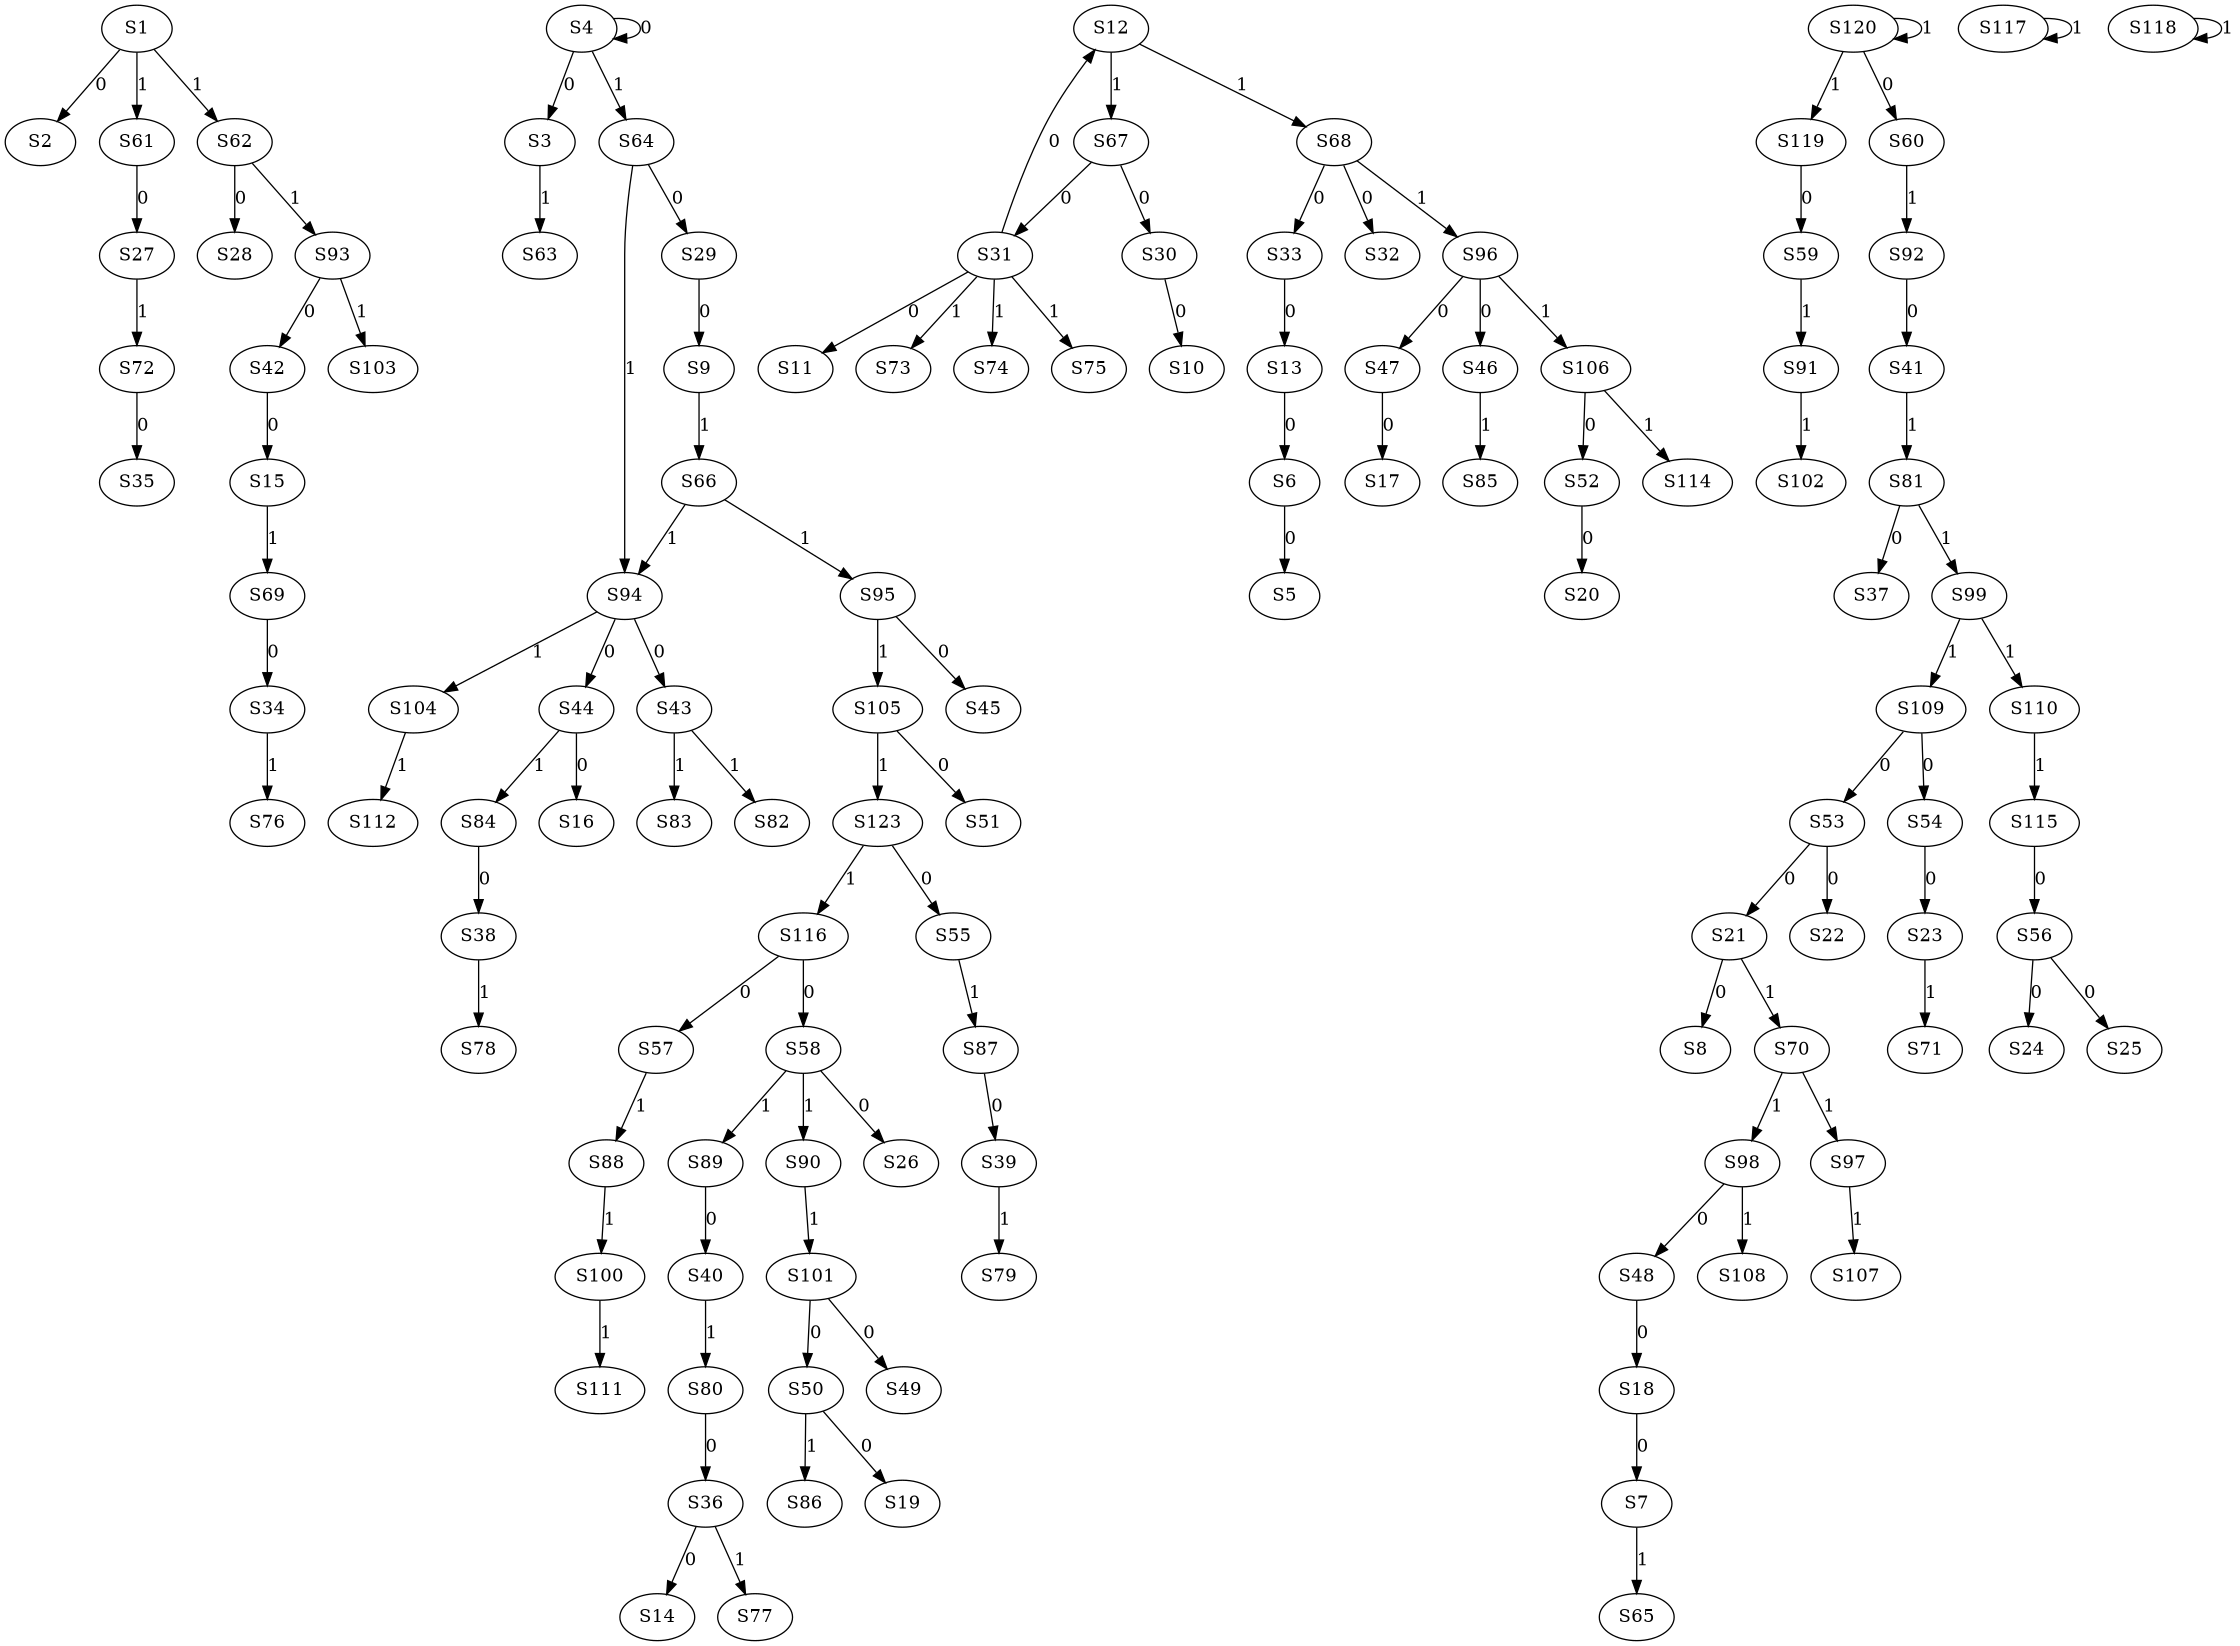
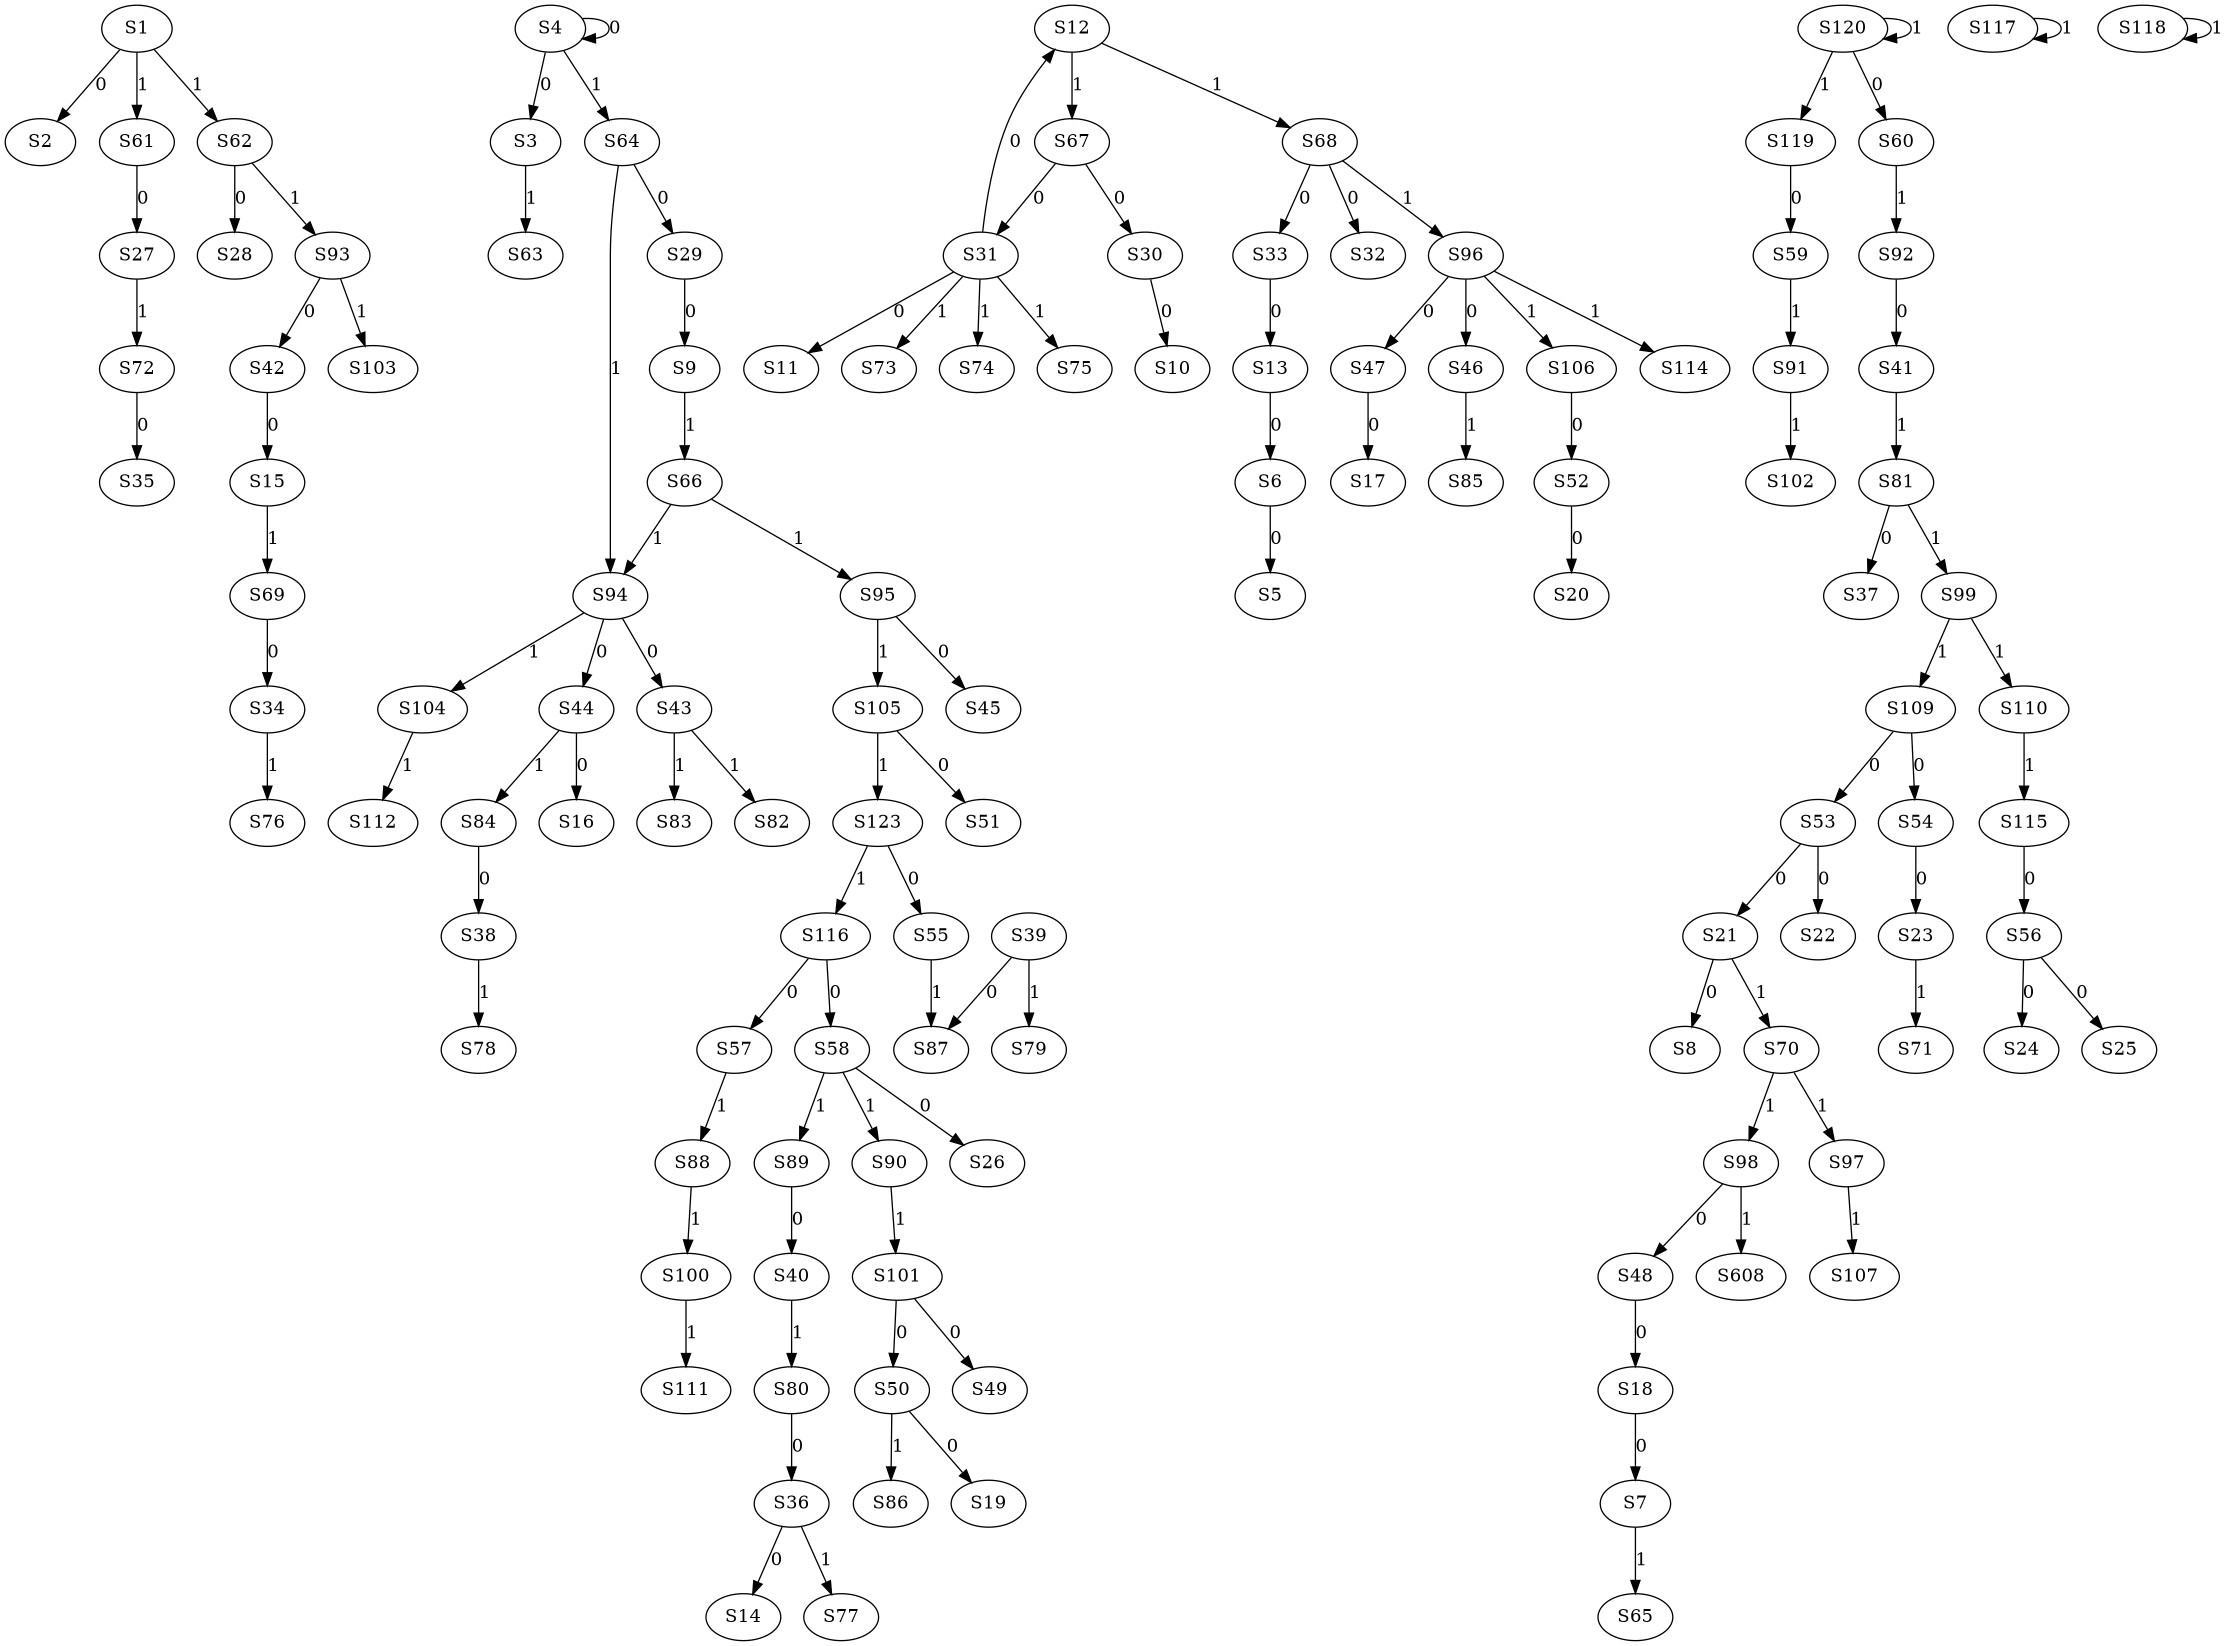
edge "S106" -> "S114": now "S96" -> "S114"
edge "S87" -> "S39": reversed
node "S108": label "S108" -> "S608"
